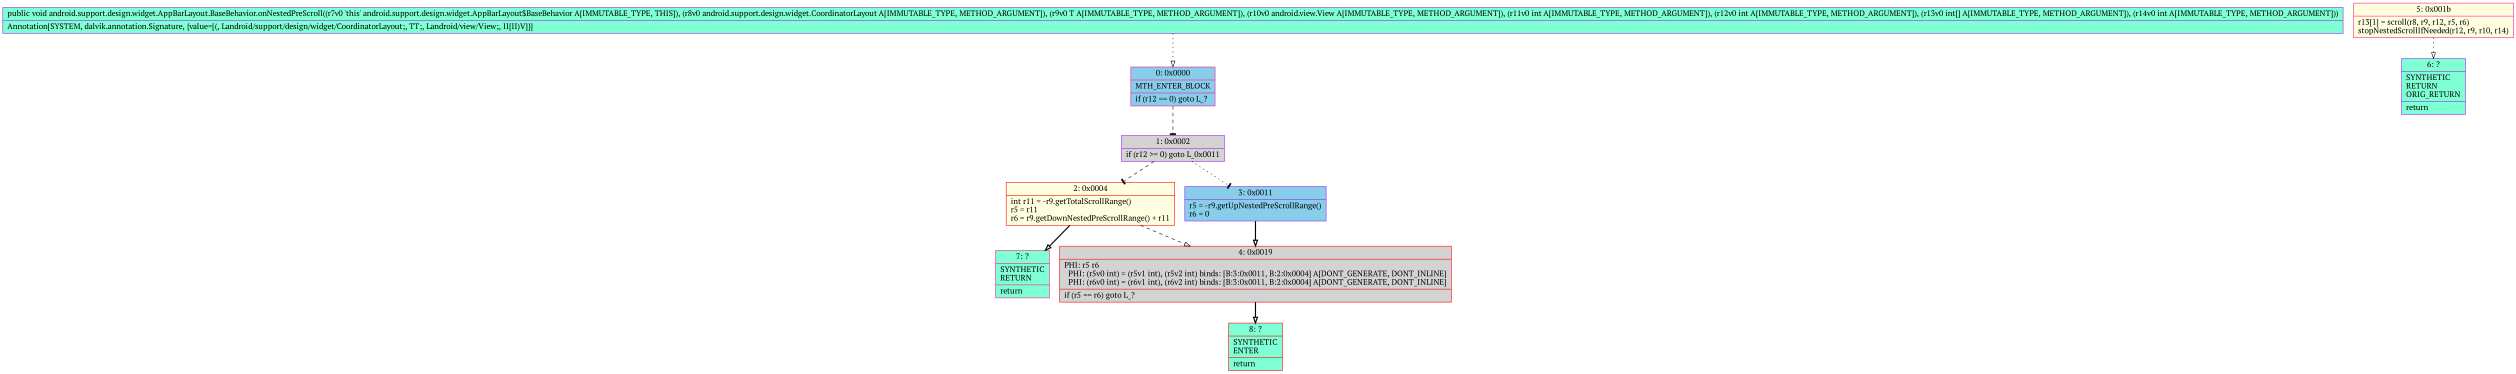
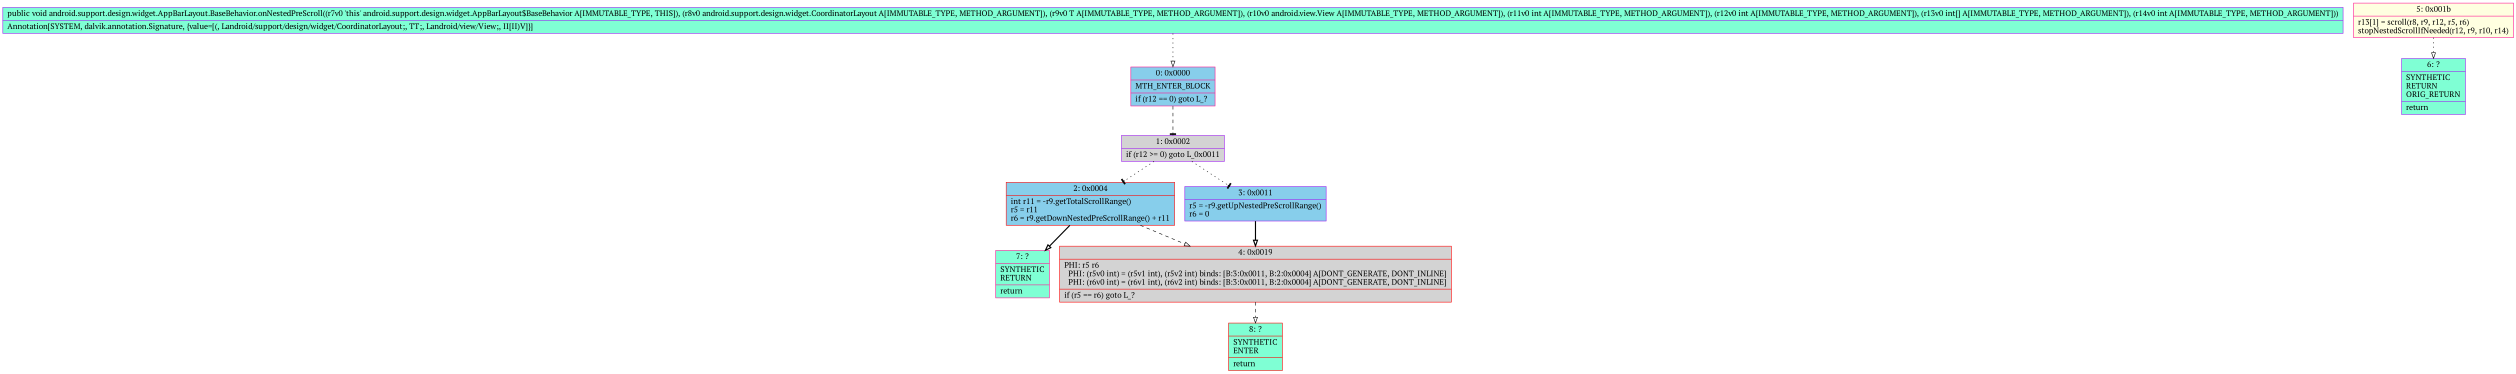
edge "1: 0x0002" -> "2: 0x0004": style dashed -> dotted
node "2: 0x0004": fillcolor lightyellow -> skyblue
edge "4: 0x0019" -> "8: ?": style bold -> dashed
